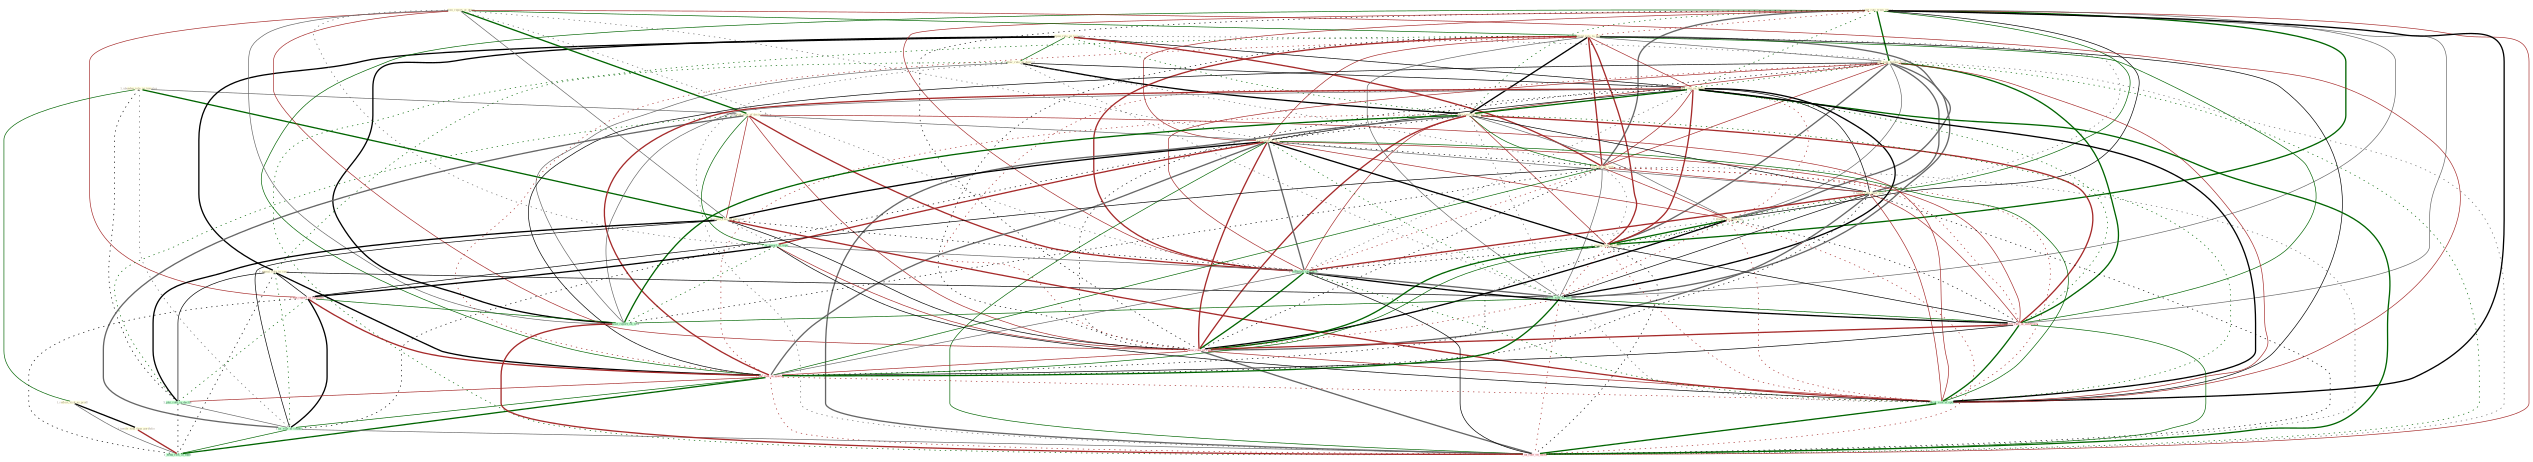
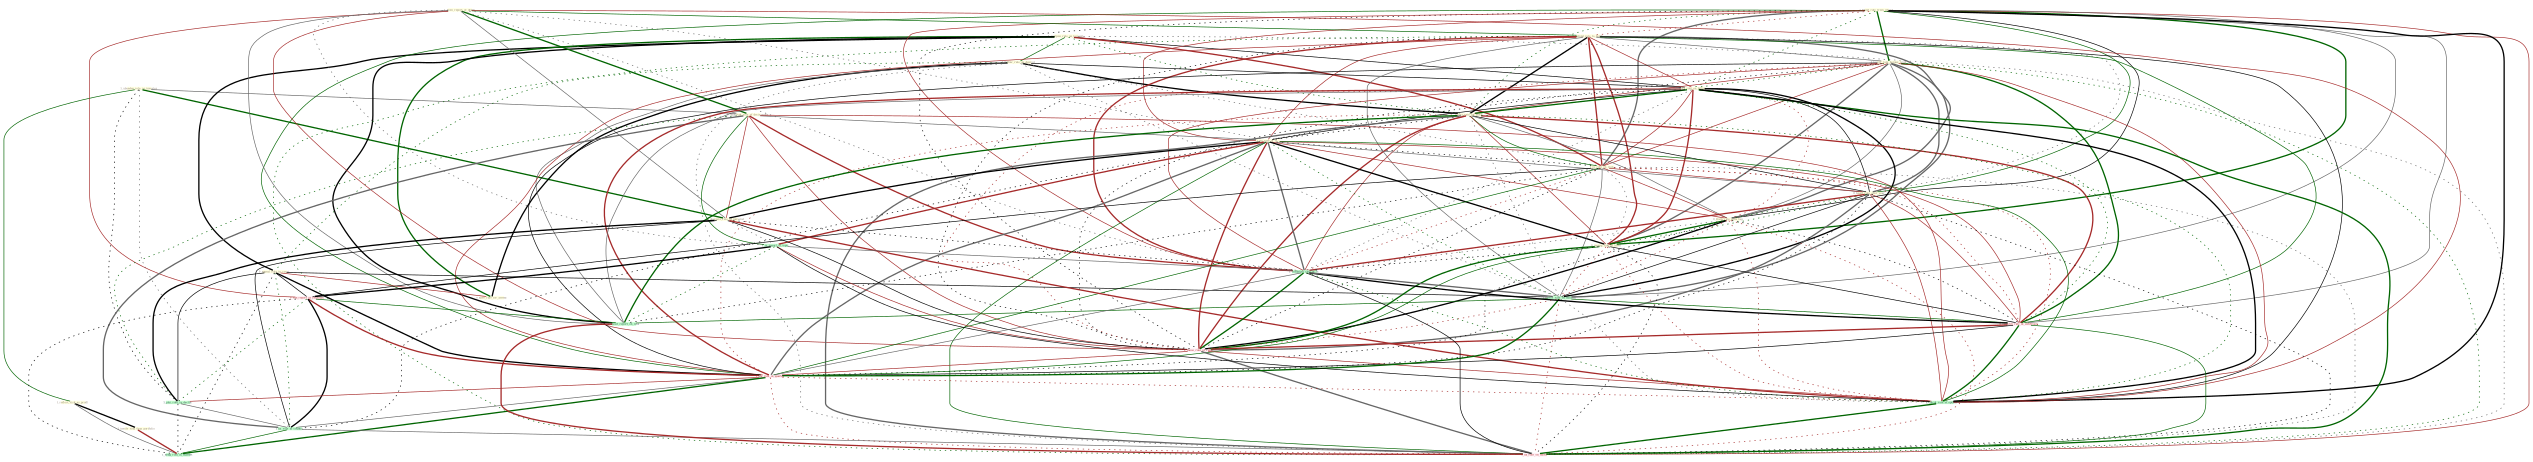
edge "0_defend_rate_to_death" -- "0_pai_rate_in_quarter": style dotted -> solid
node "0_have_rule_for_attend": added
edge "0_pai_rate_in_quarter" -- "1_ha_role_in_countri": color darkgreen -> gray40
node "1_hedg_risk_in_topic": label "1_hedg_risk_in_topic" -> "1_hedg_risk_in_market"
